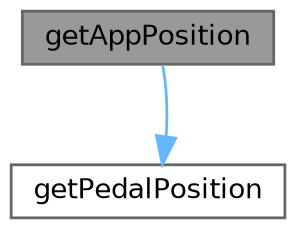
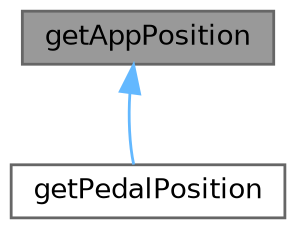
edge "getAppPosition" -> "getPedalPosition": reversed
